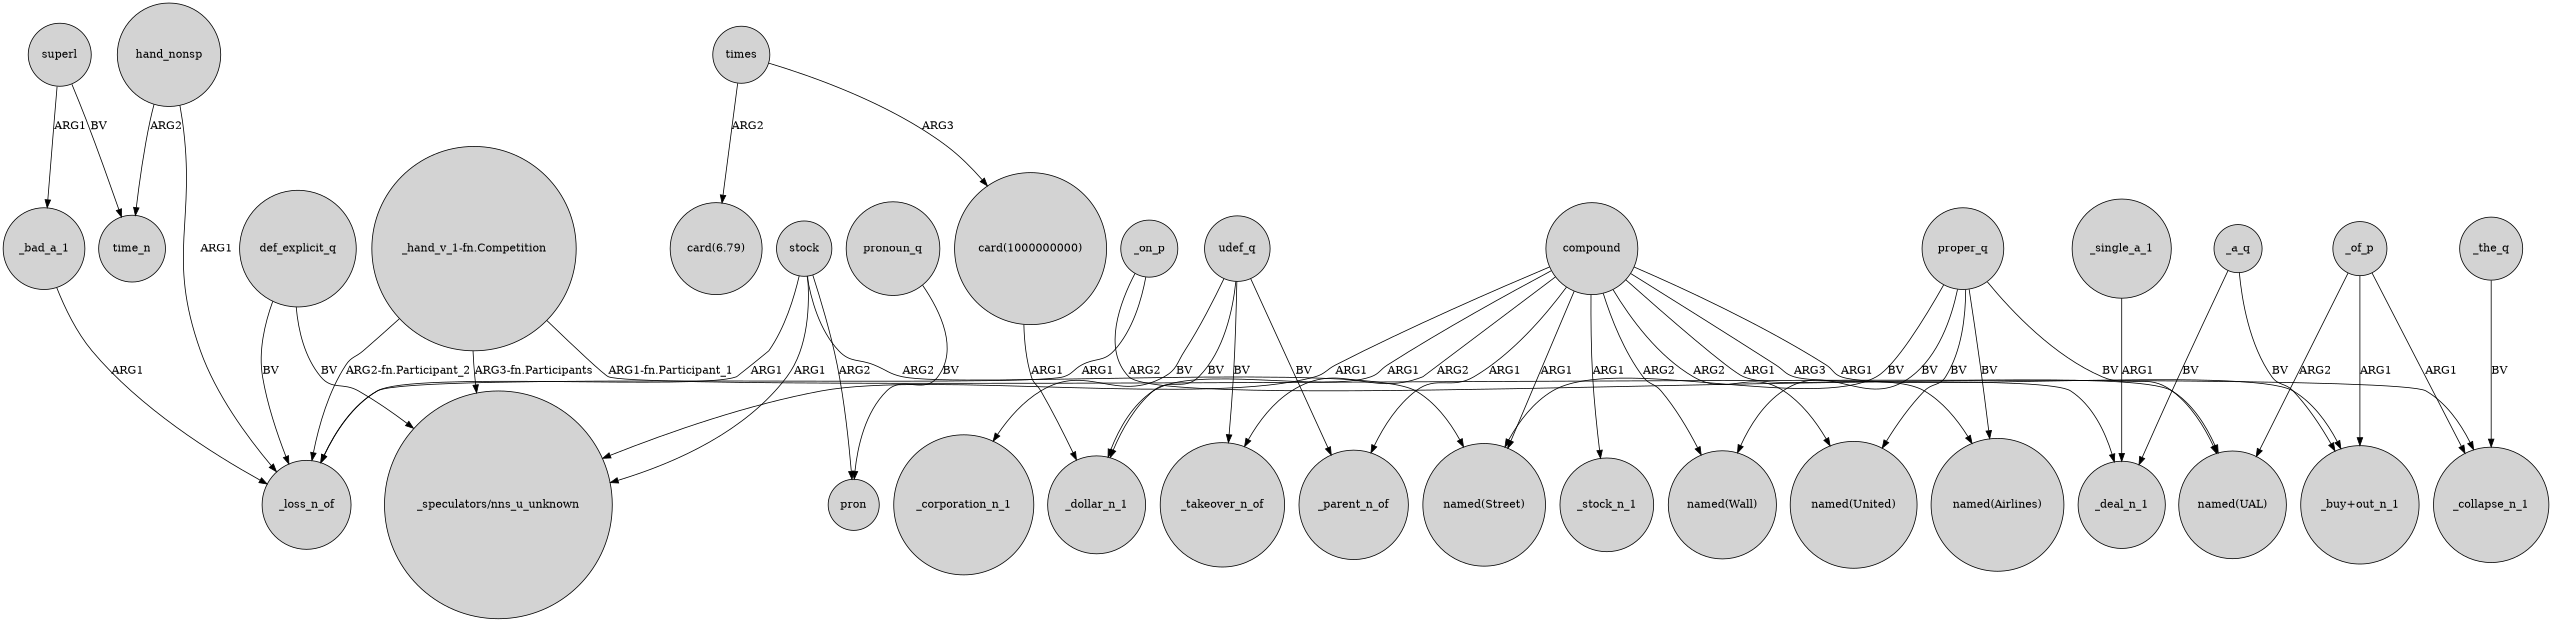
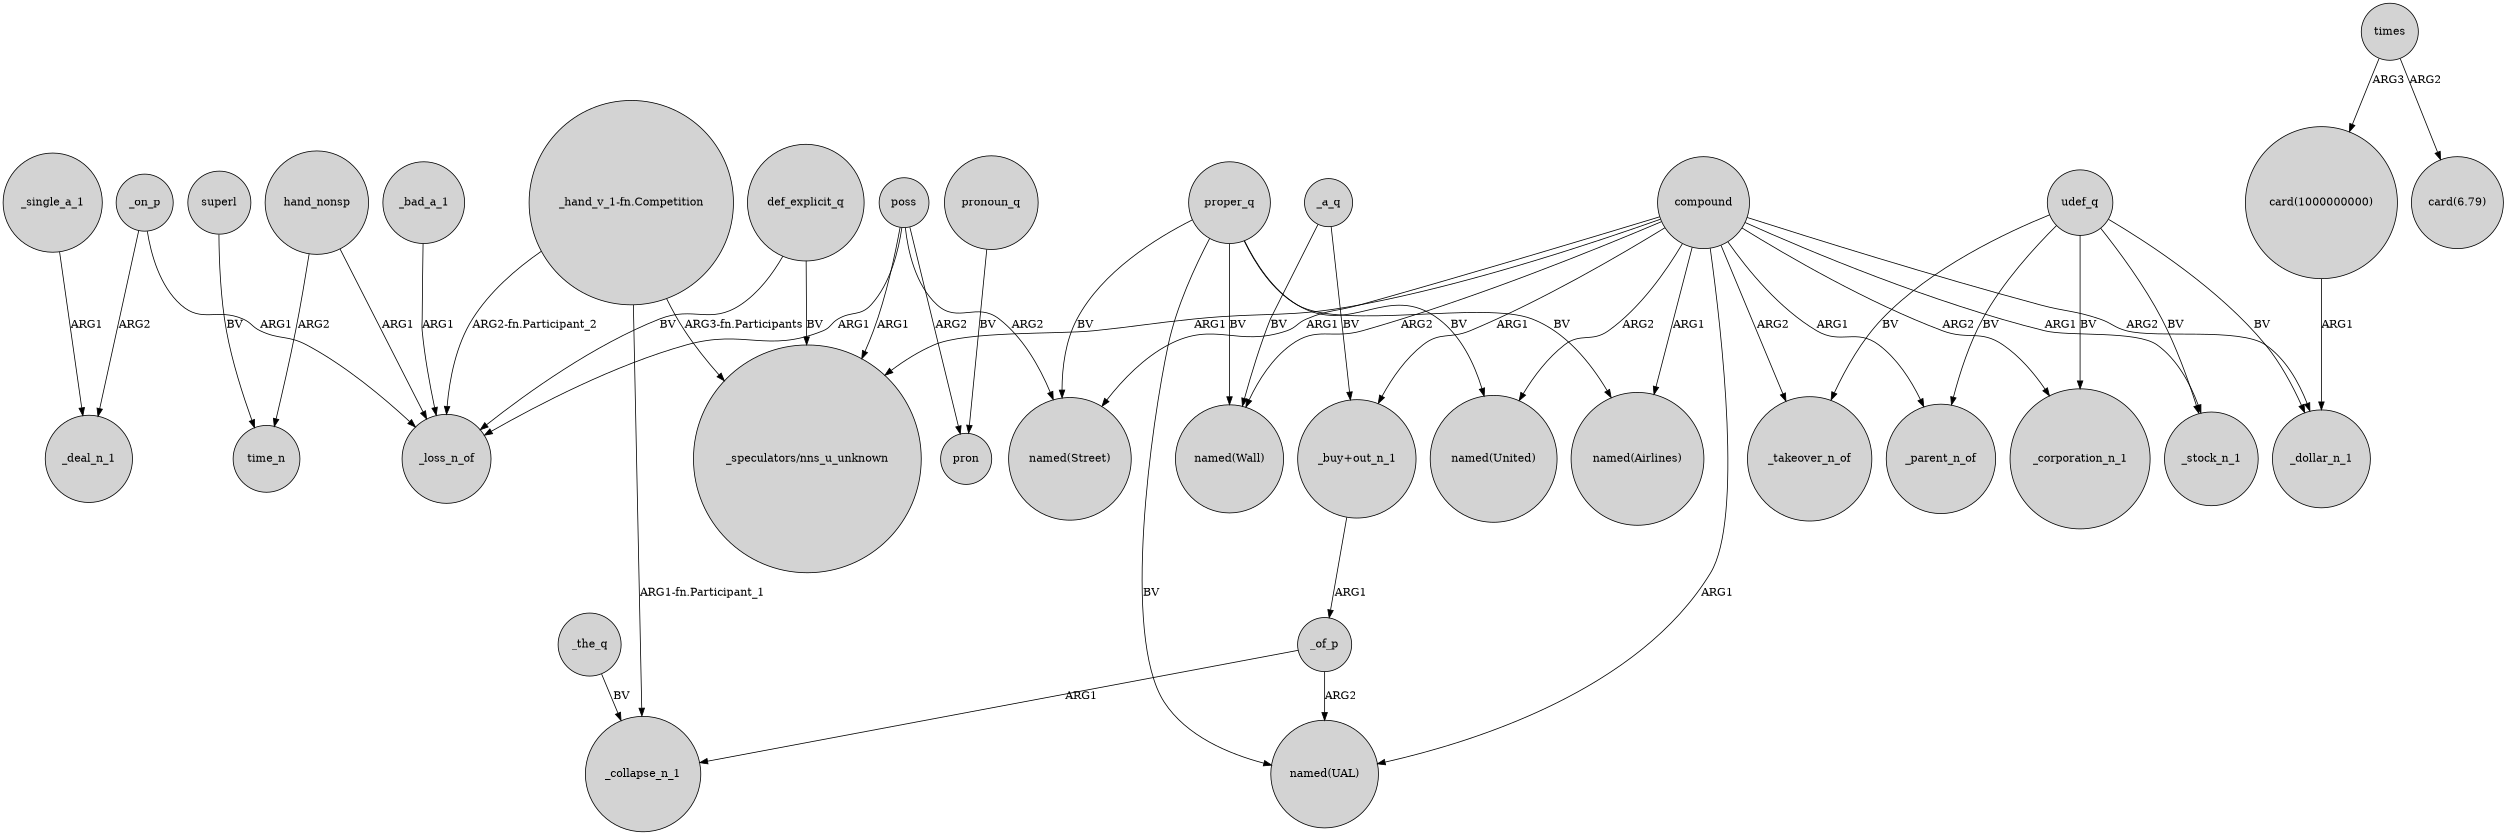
edge "superl" -> "_bad_a_1": removed, label "ARG1"
node "stock": label "stock" -> "poss"
edge "udef_q" -> "_stock_n_1": added, label "BV"
edge "compound" -> "_corporation_n_1": added, label "ARG2"
edge "_of_p" -> "_buy+out_n_1": reversed
edge "_a_q" -> "_deal_n_1": now "_a_q" -> "named(Wall)"
edge "compound" -> "_dollar_n_1": label "ARG1" -> "ARG2"
edge "compound" -> "named(UAL)": label "ARG3" -> "ARG1"
